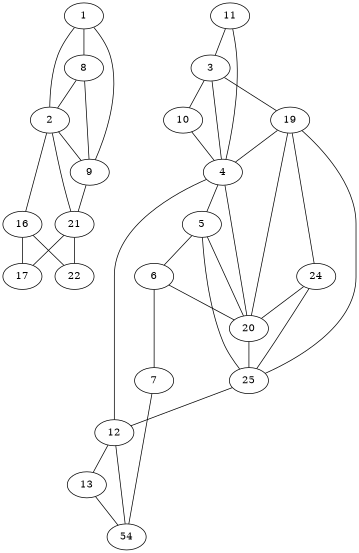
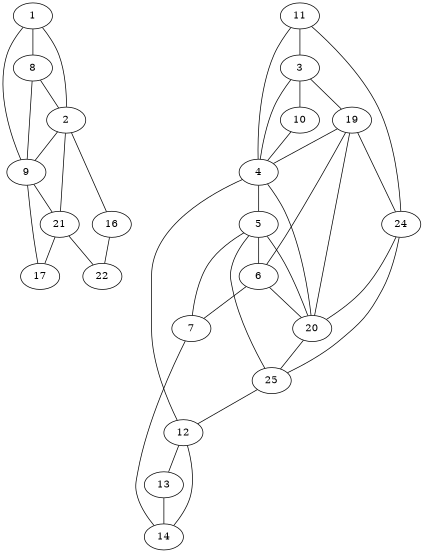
edge "11" -- "24": added
edge "16" -- "17": now "9" -- "17"
edge "19" -- "25": now "19" -- "6"
edge "5" -- "7": added
node "54": label "54" -> "14"
